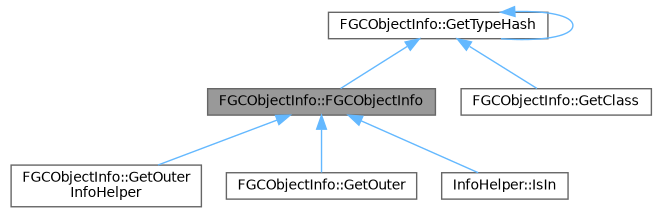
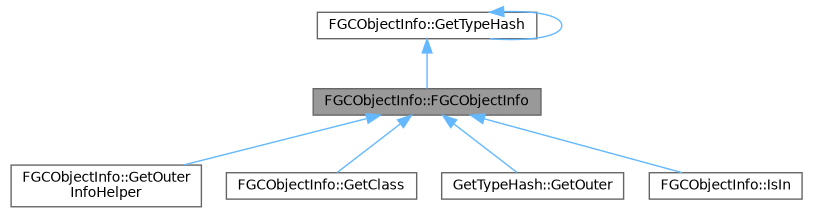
edge "FGCObjectInfo::GetClass" -> "FGCObjectInfo::GetTypeHash": now "FGCObjectInfo::GetClass" -> "FGCObjectInfo::FGCObjectInfo"
node "FGCObjectInfo::GetOuter": label "FGCObjectInfo::GetOuter" -> "GetTypeHash::GetOuter"
node "InfoHelper::IsIn": label "InfoHelper::IsIn" -> "FGCObjectInfo::IsIn"
